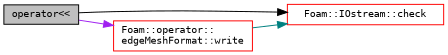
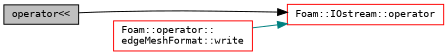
node "Foam::IOstream::check": label "Foam::IOstream::check" -> "Foam::IOstream::operator"
edge "operator<<" -> "Foam::operator:: edgeMeshFormat::write": removed
